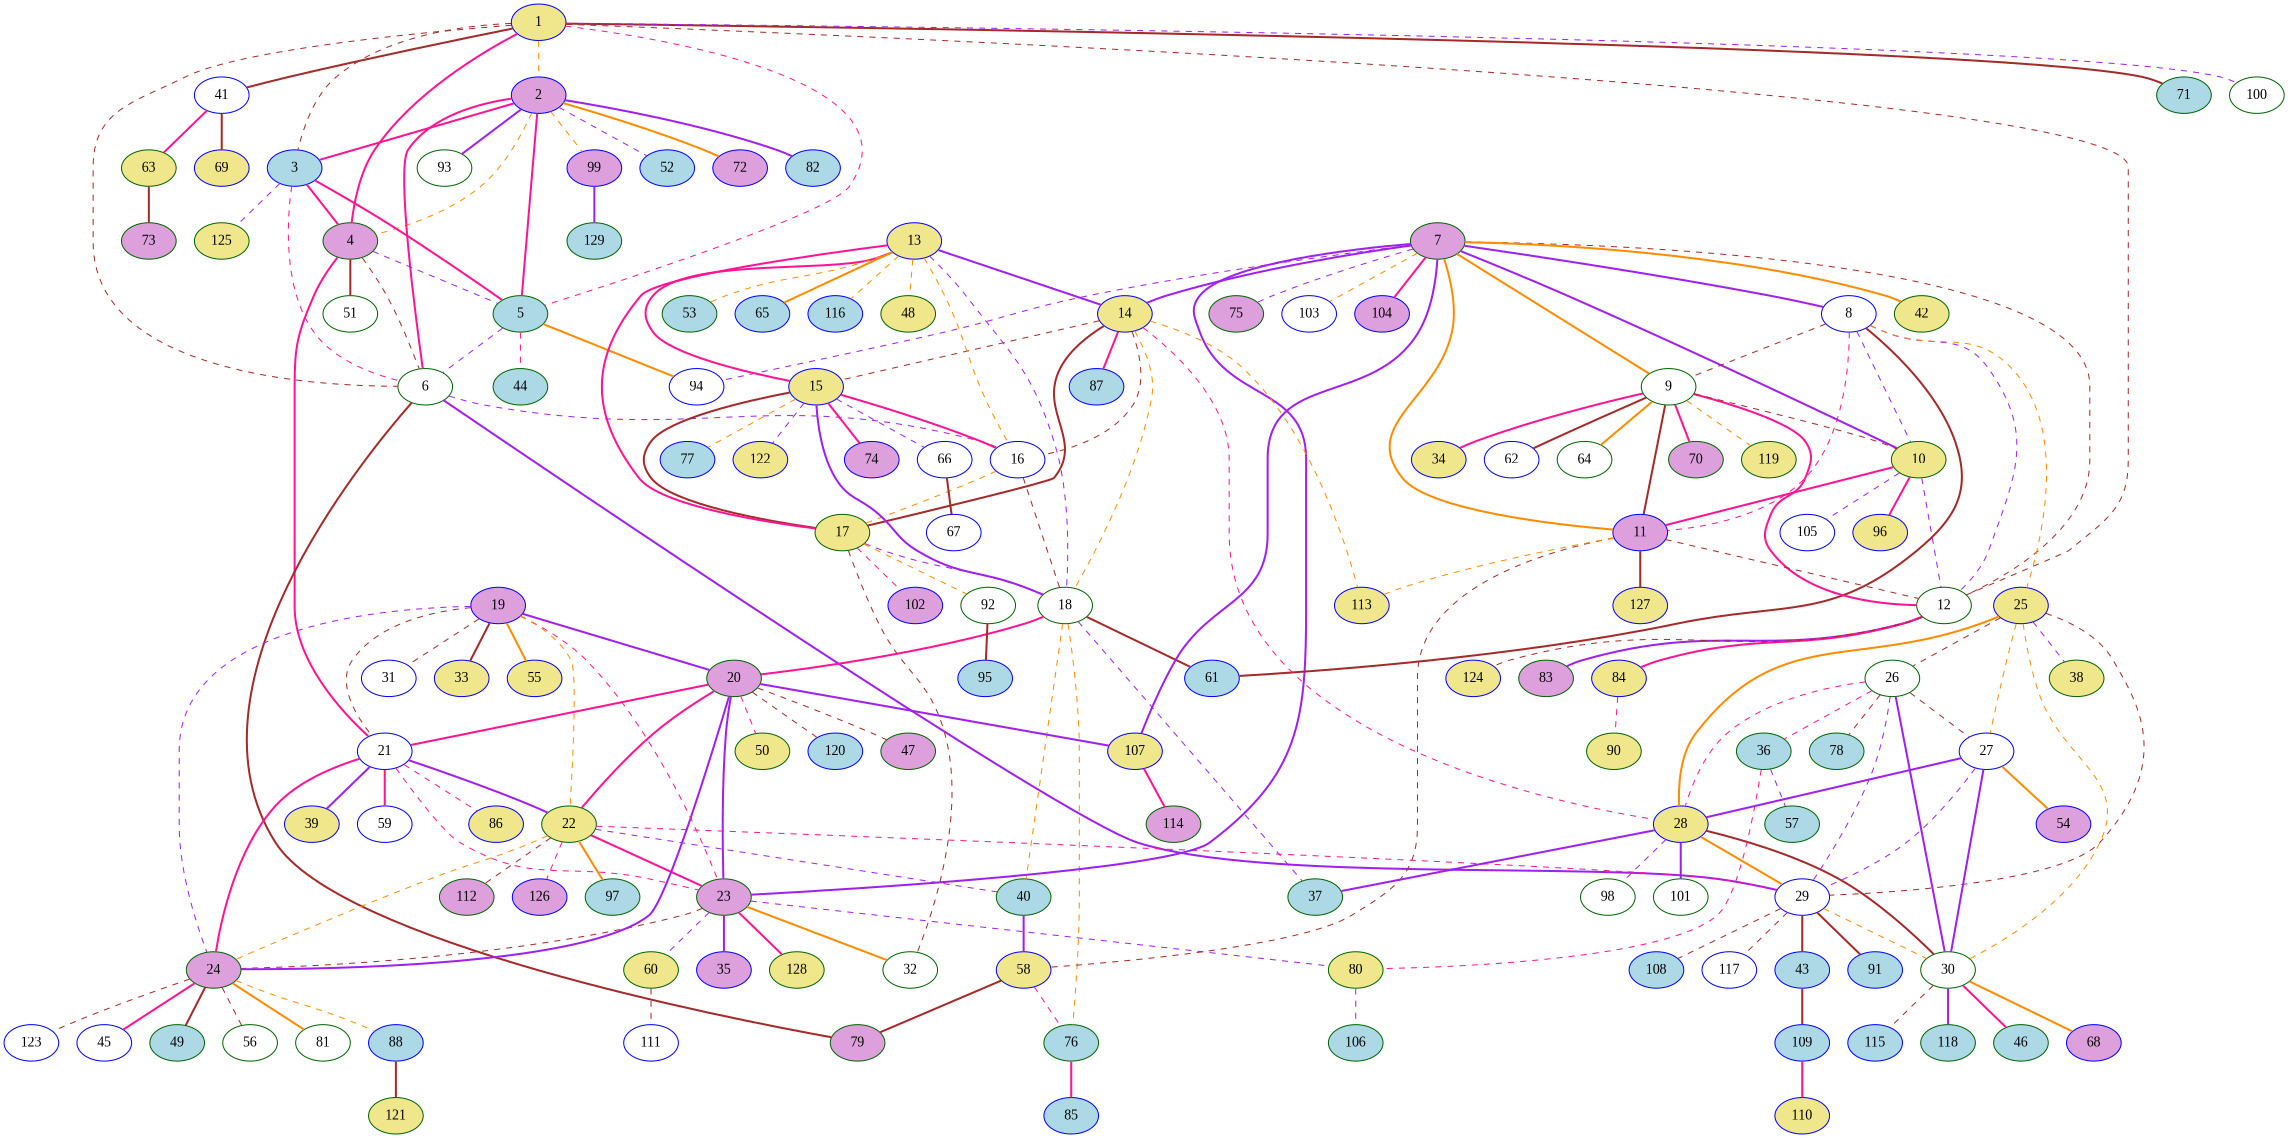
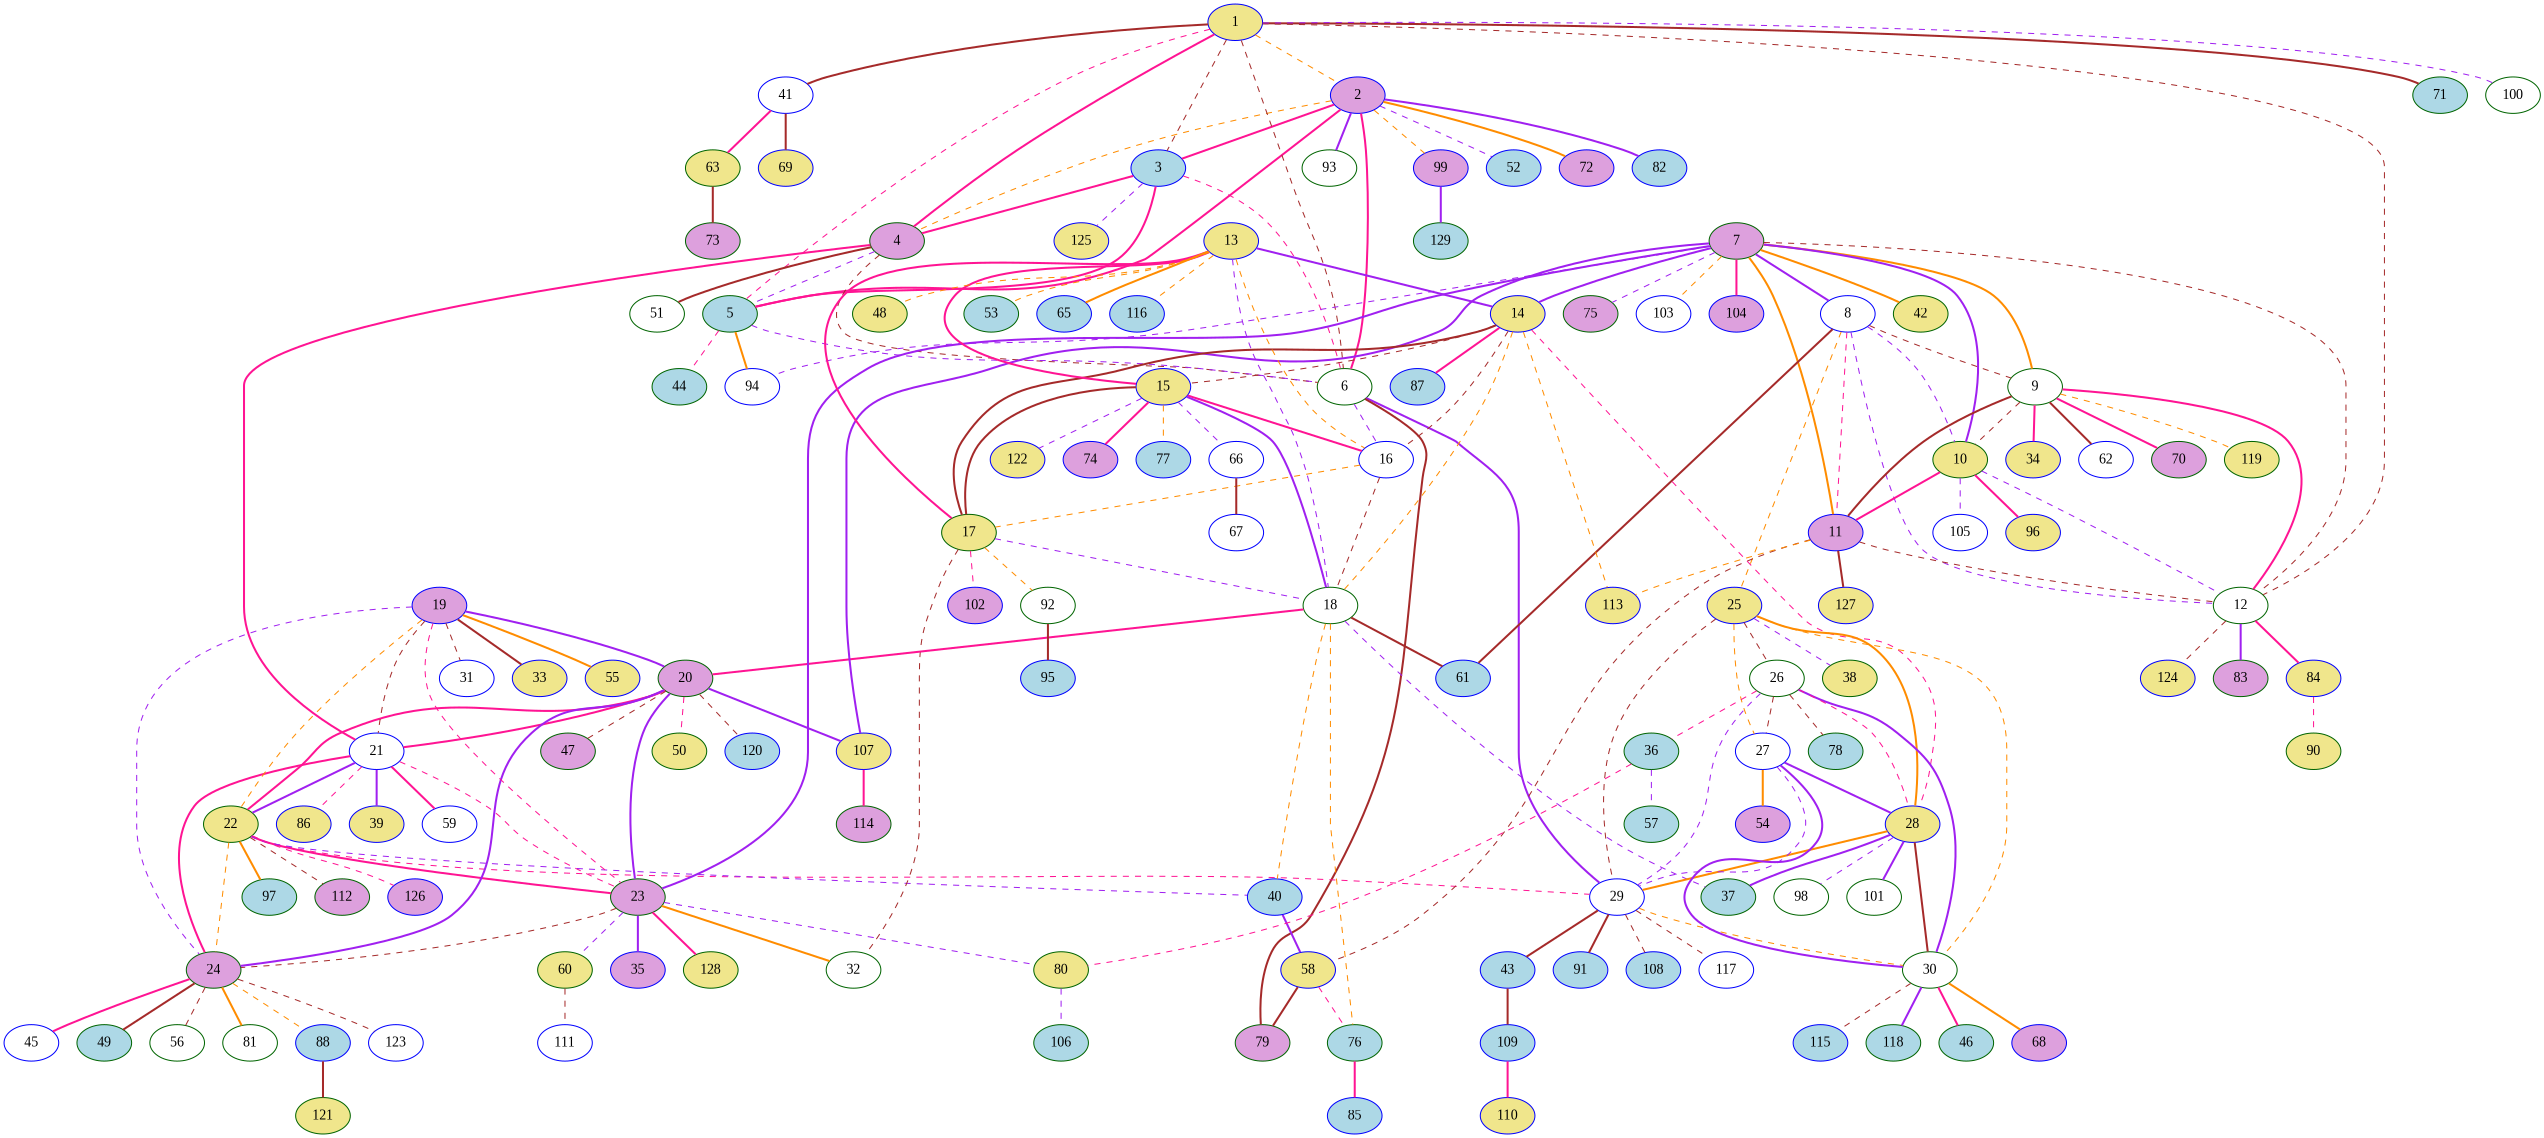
node "125": color darkgreen -> blue
node "64": removed
node "40": color darkgreen -> blue
